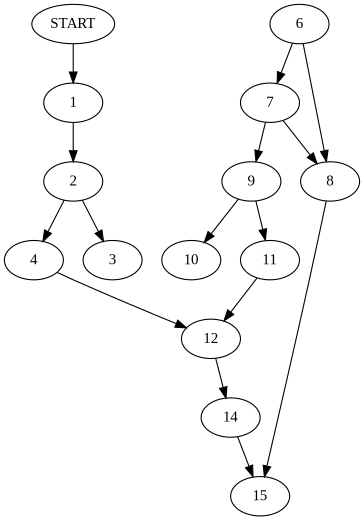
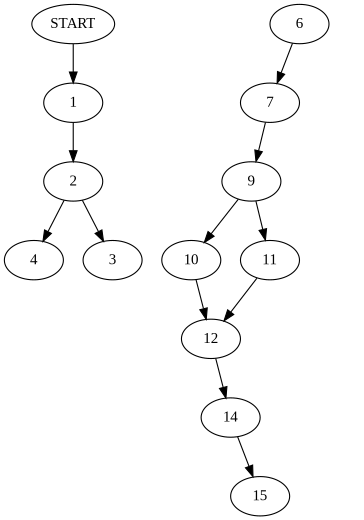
node "8": removed
edge "4" -> "12": now "10" -> "12"
